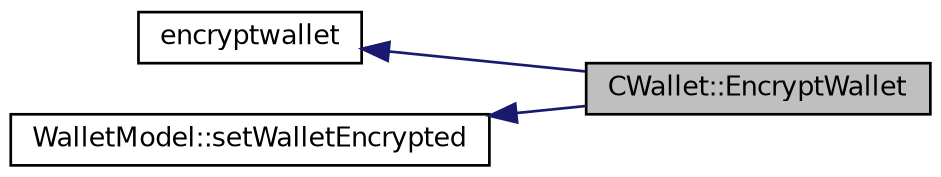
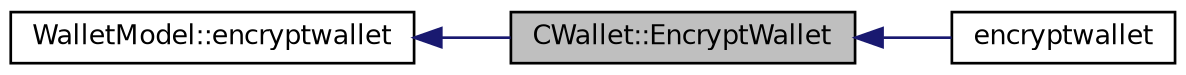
edge "CWallet::EncryptWallet" -> "encryptwallet": reversed
node "WalletModel::setWalletEncrypted": label "WalletModel::setWalletEncrypted" -> "WalletModel::encryptwallet"
